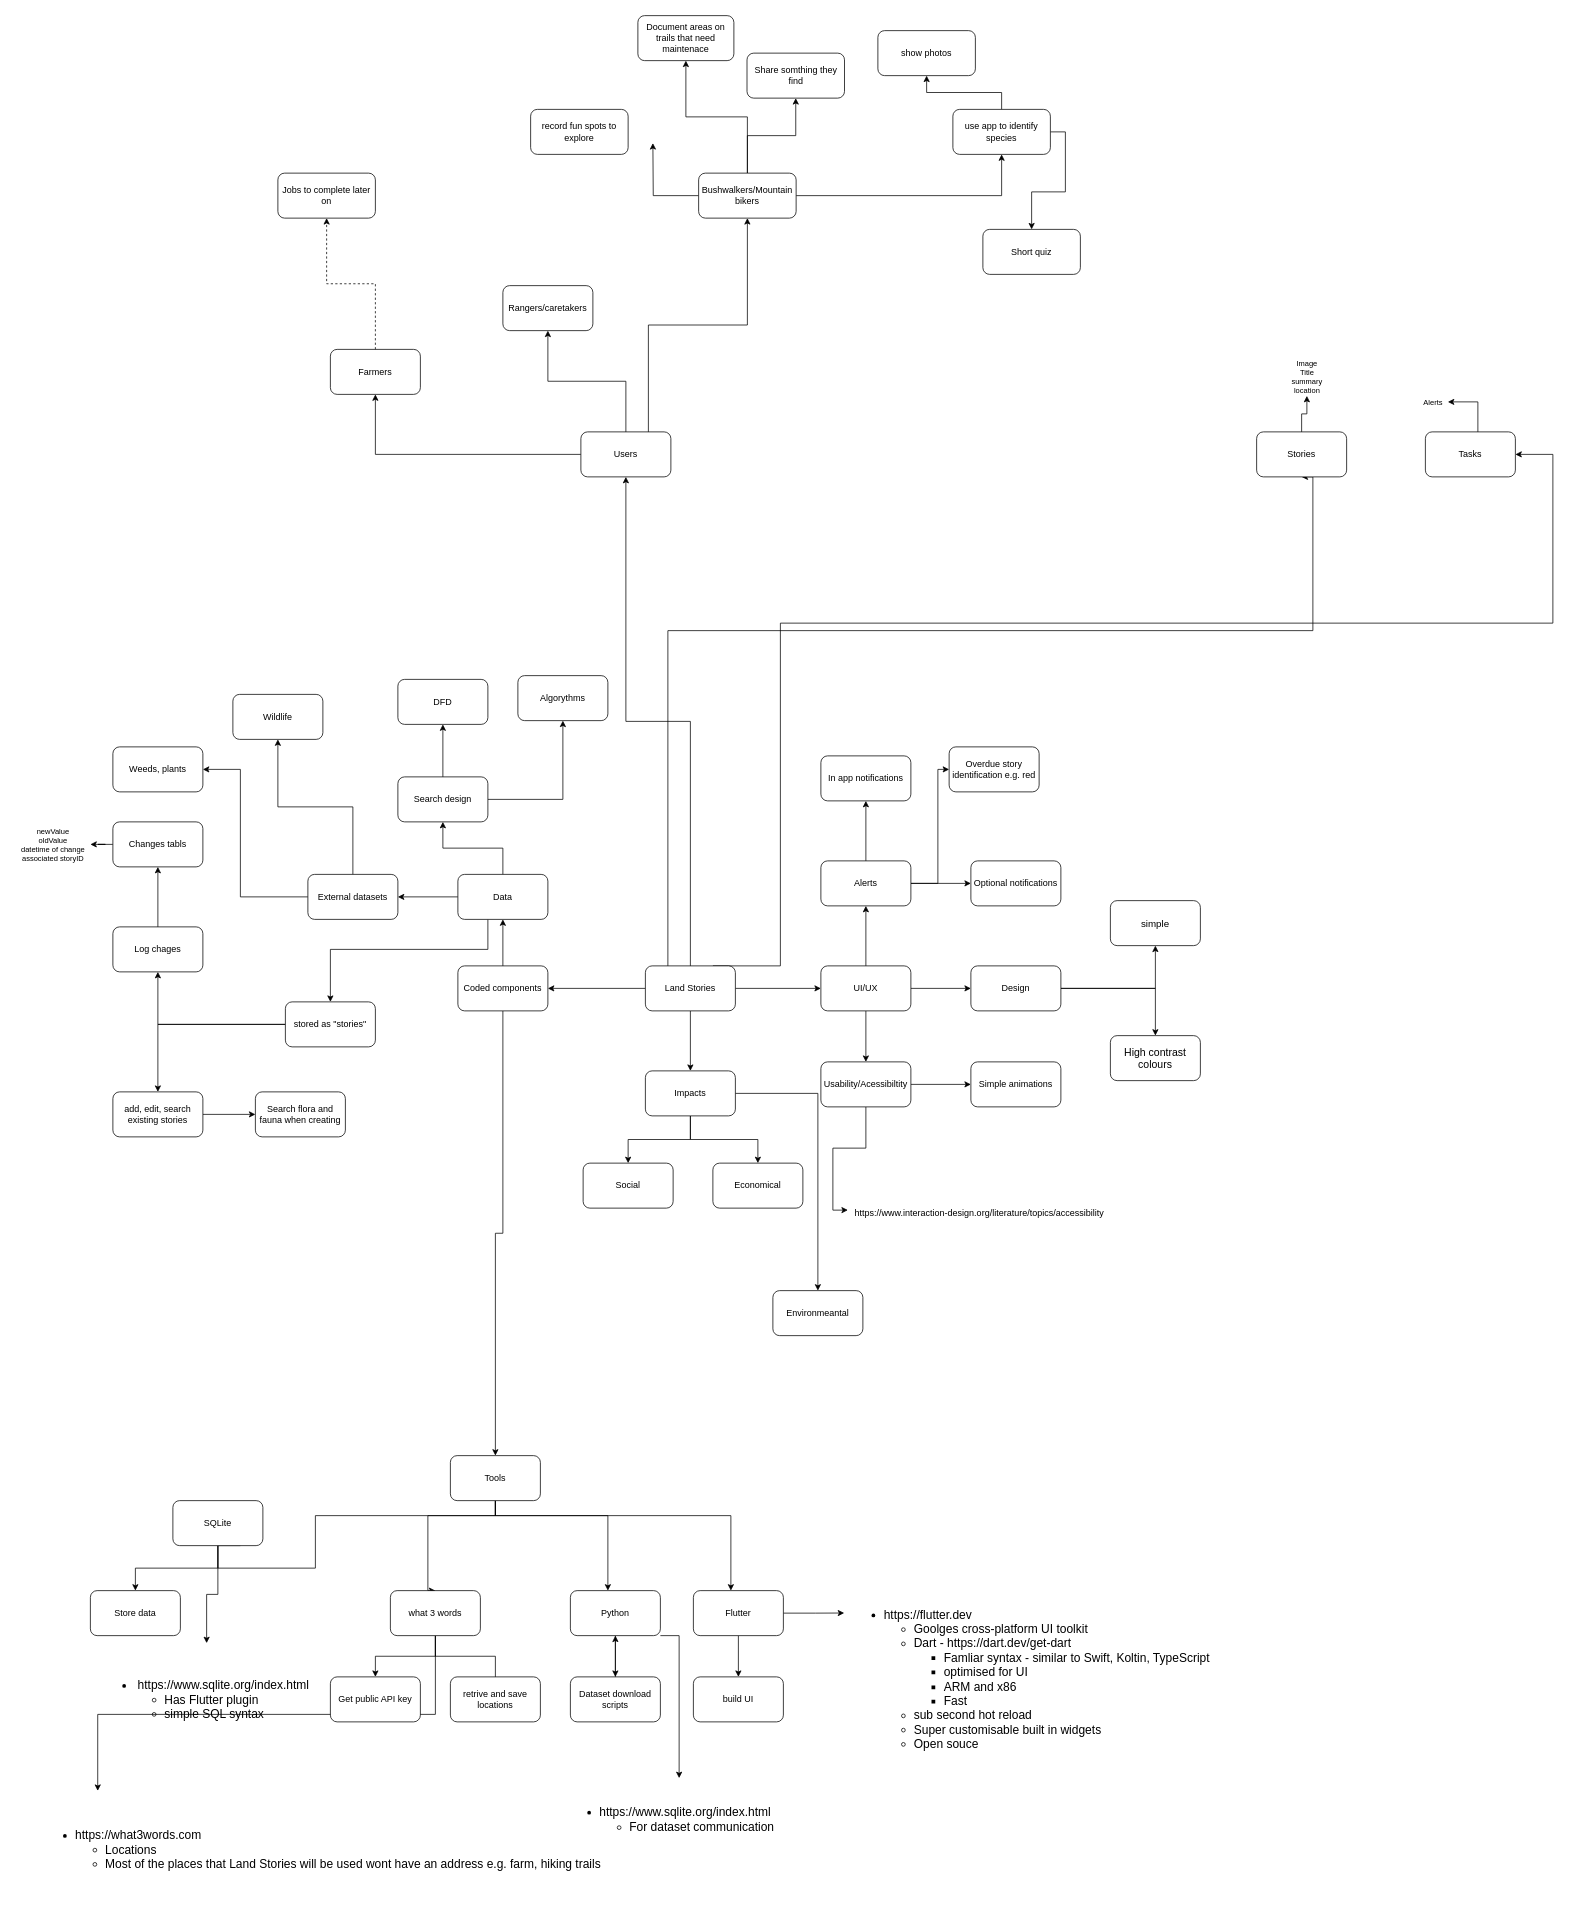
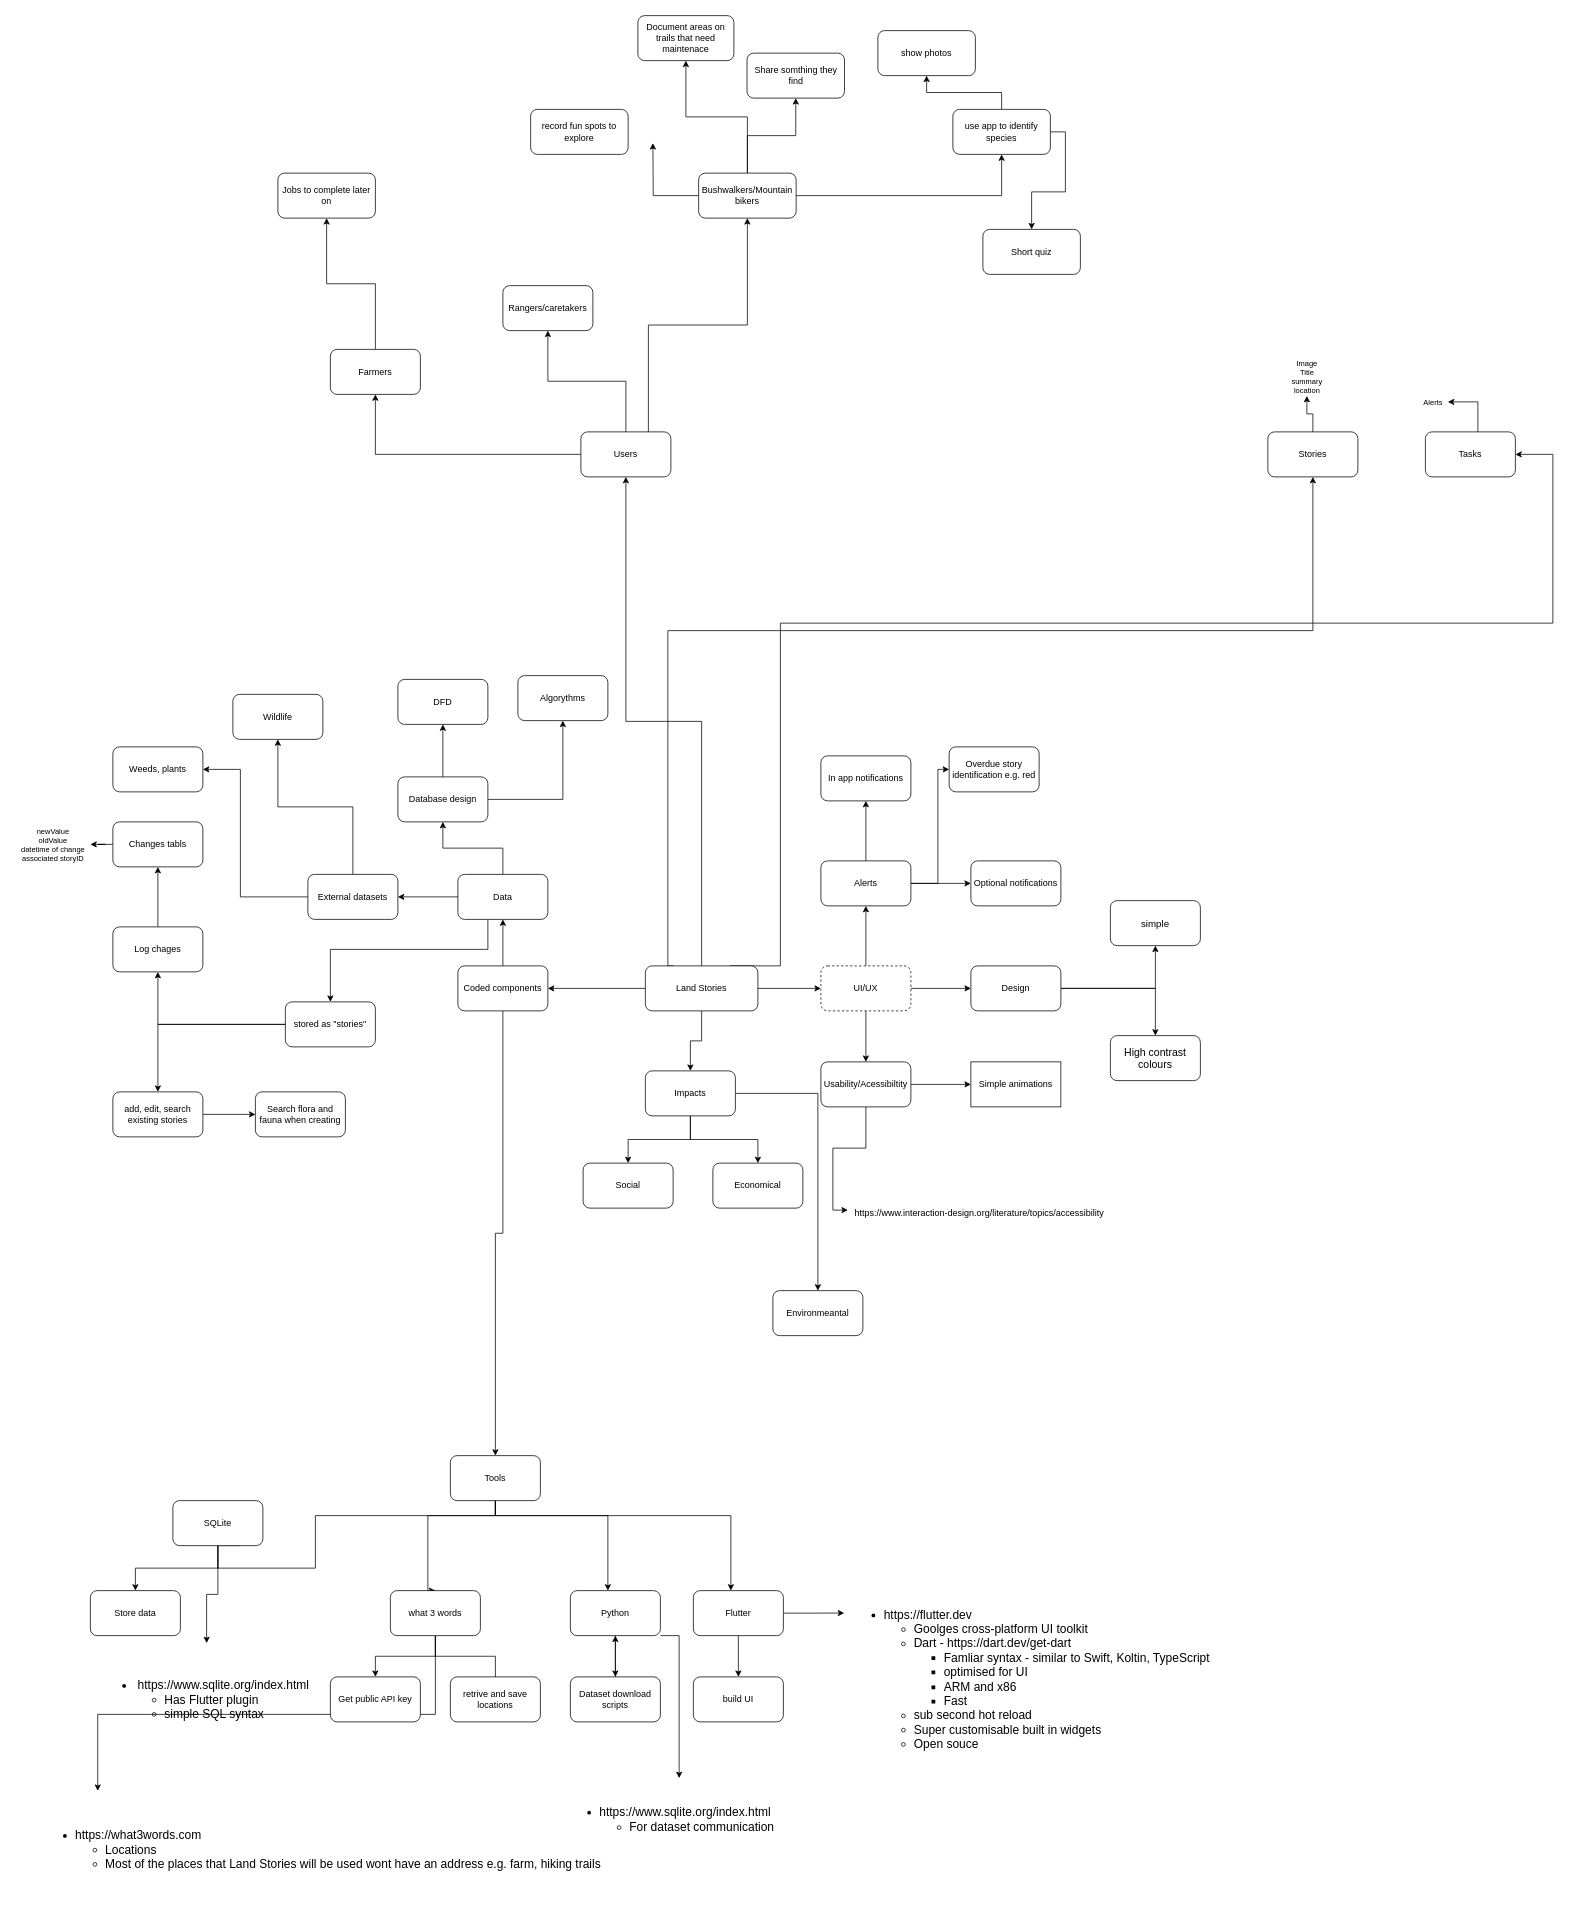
edge "Farmers" -> "Jobs to complete later on": style dashed -> solid
node "Stories": moved (1302, 454) -> (1313, 454)
node "Search design": label "Search design" -> "Database design"
node "Land Stories": size 90x45 -> 113x45
node "UI/UX": style solid -> dashed
node "Simple animations": shape rounded rectangle -> rectangle
